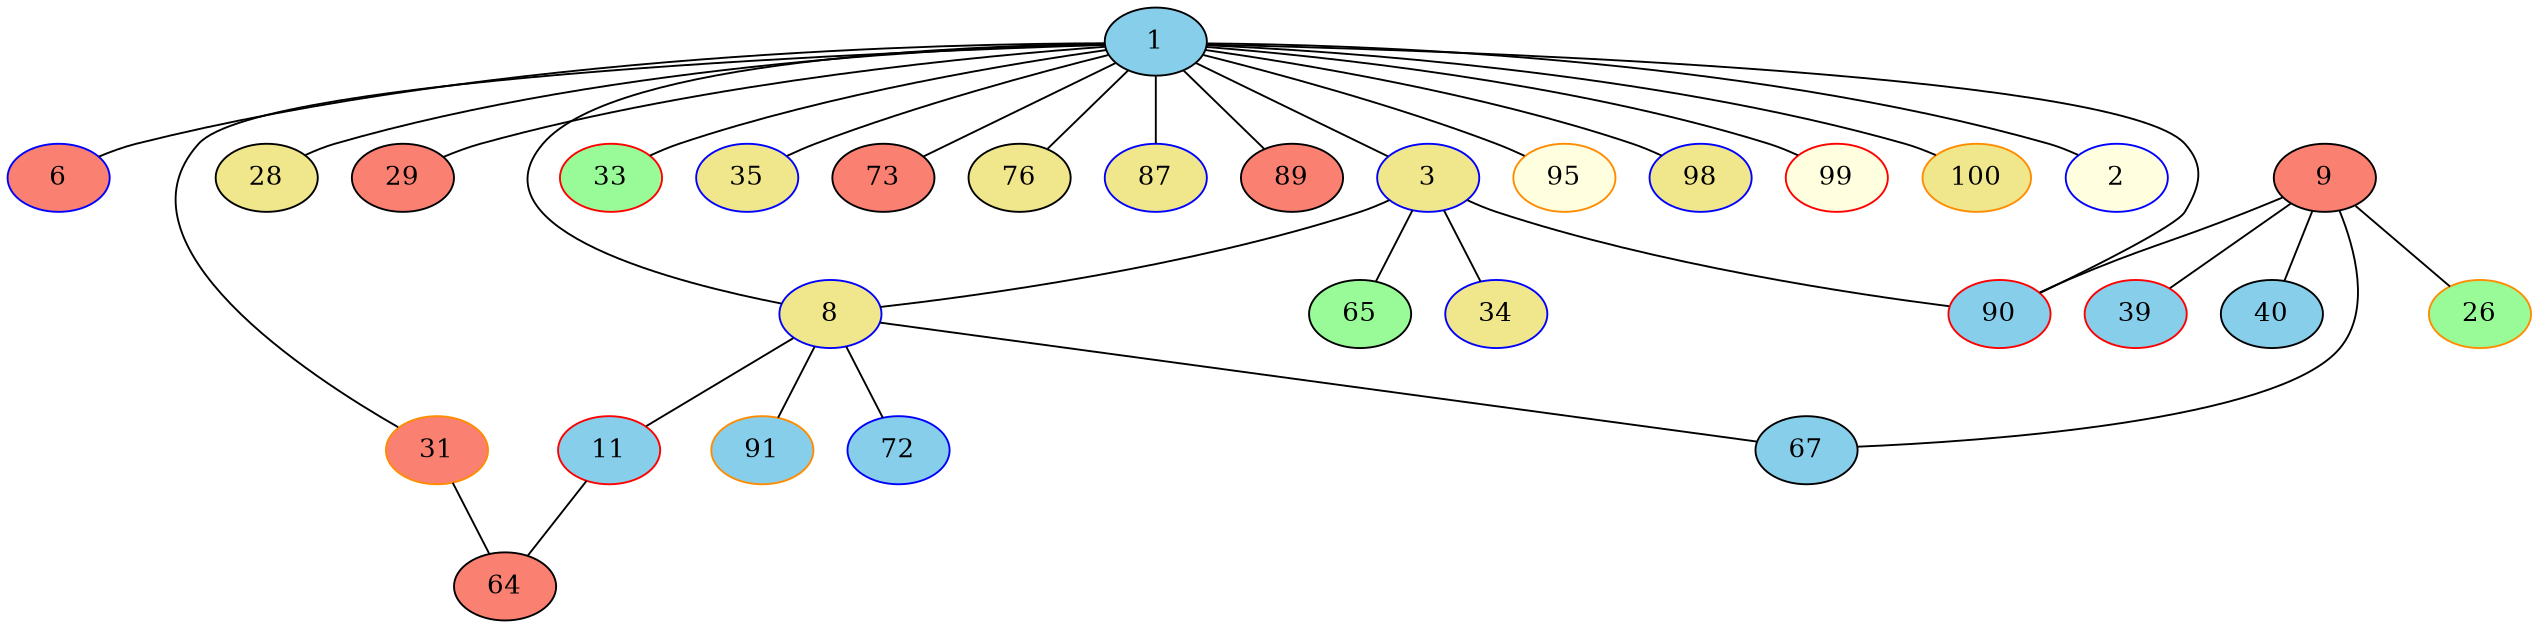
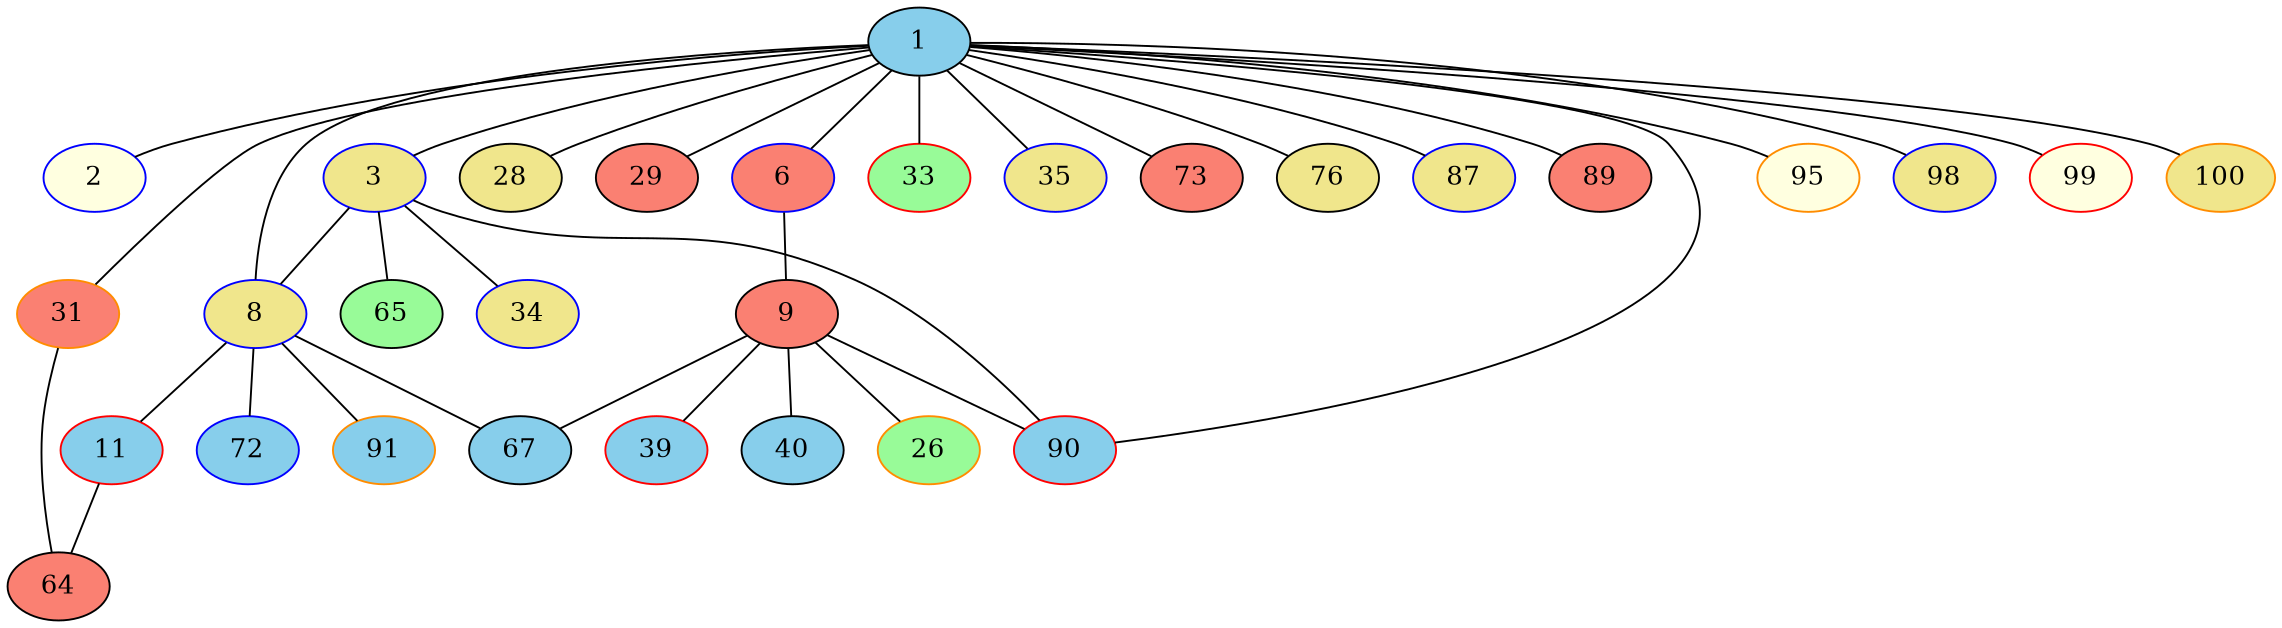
edge "6" -- "9": added
